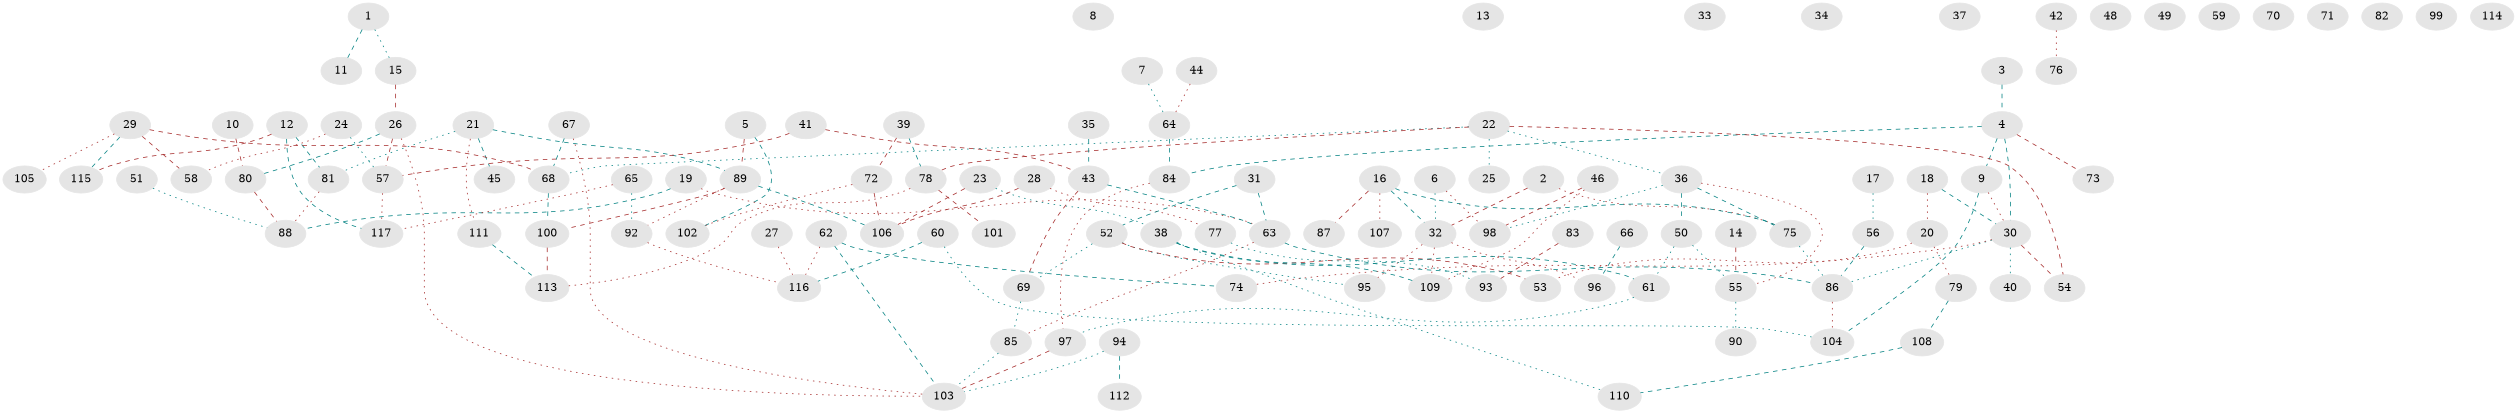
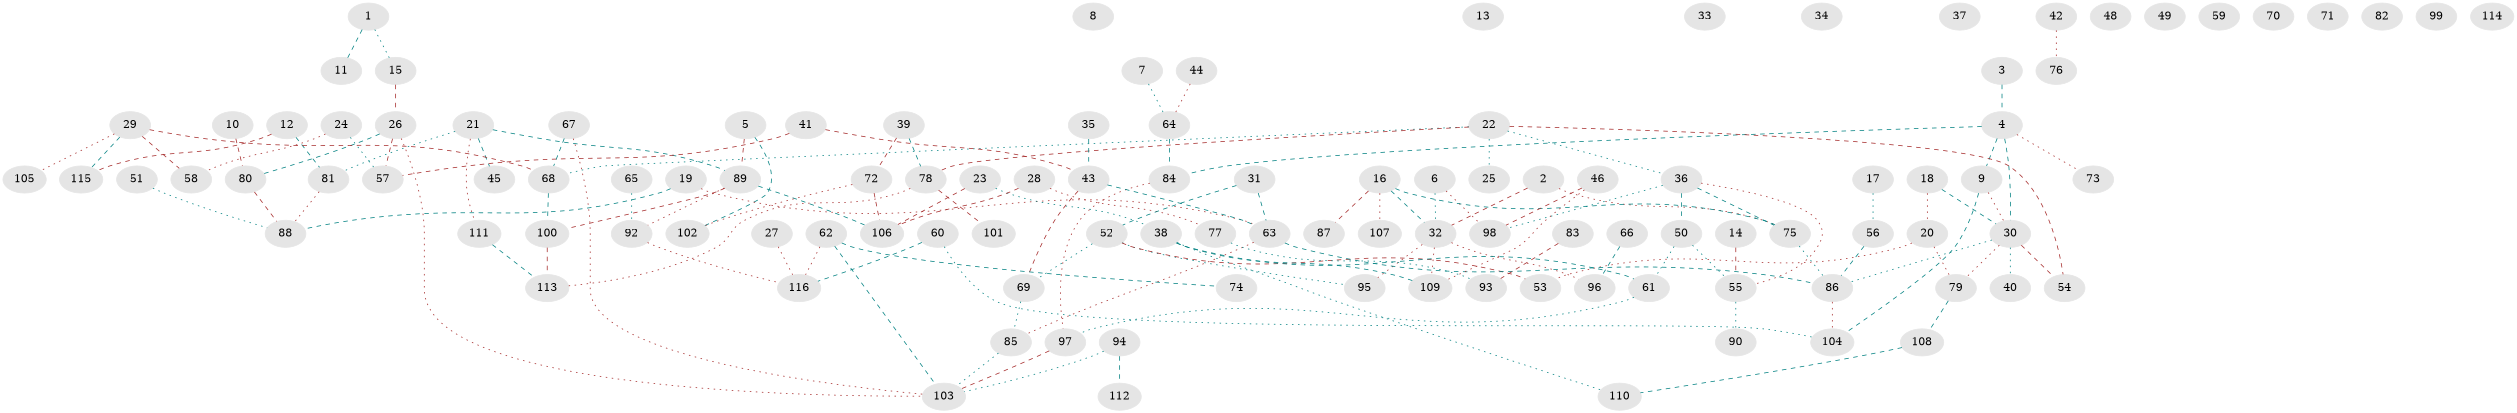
edge "4" -- "73": style dashed -> dotted
node "117": removed
edge "30" -- "74": now "30" -- "79"
